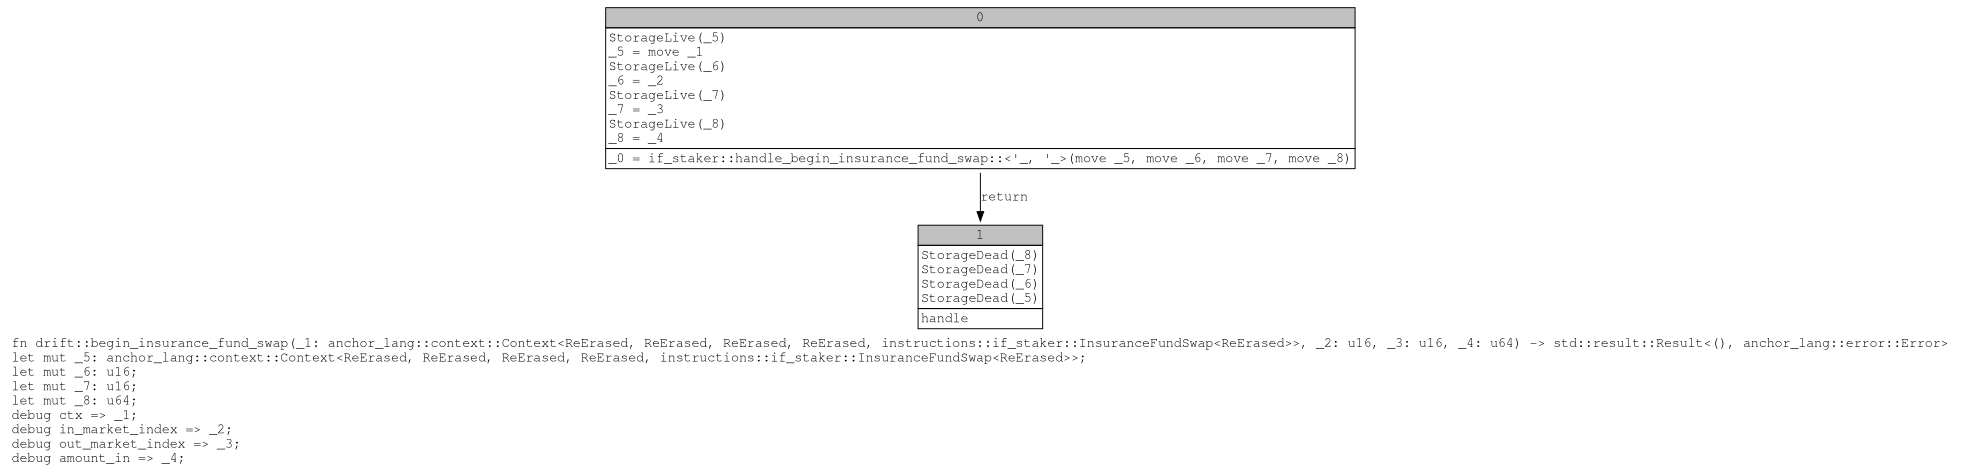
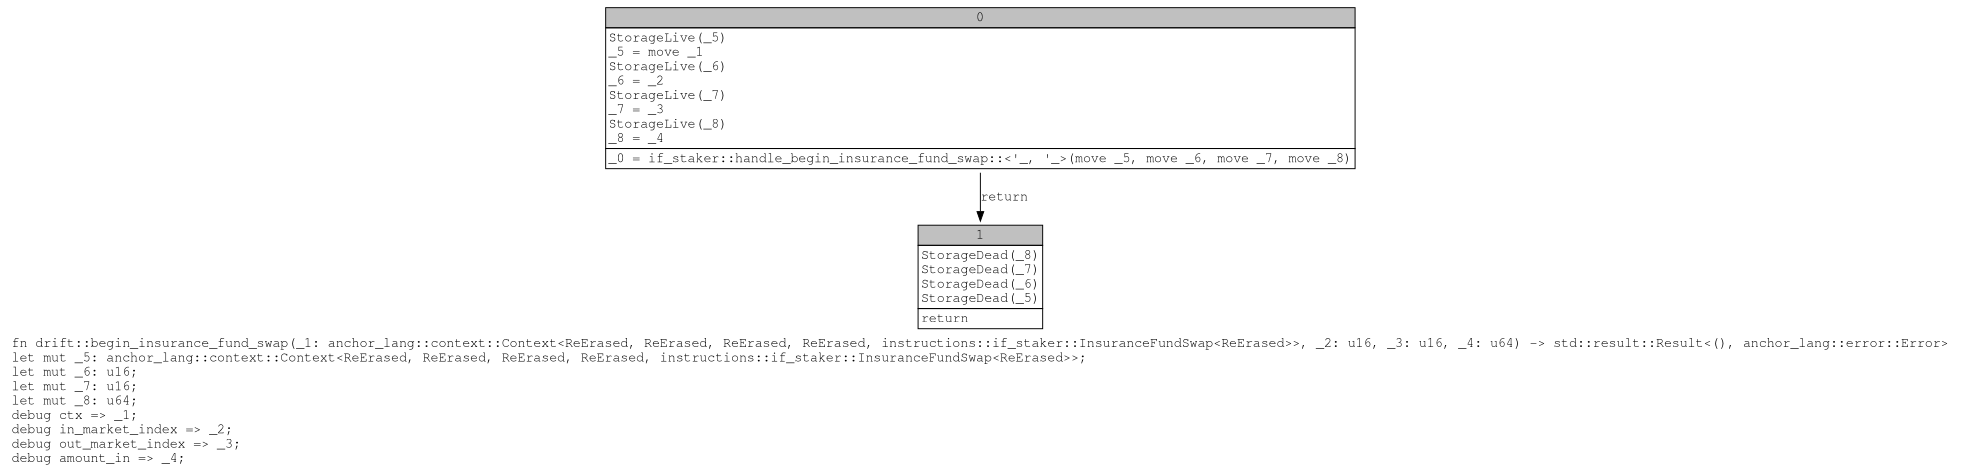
node "1": text "handle" -> "return"
